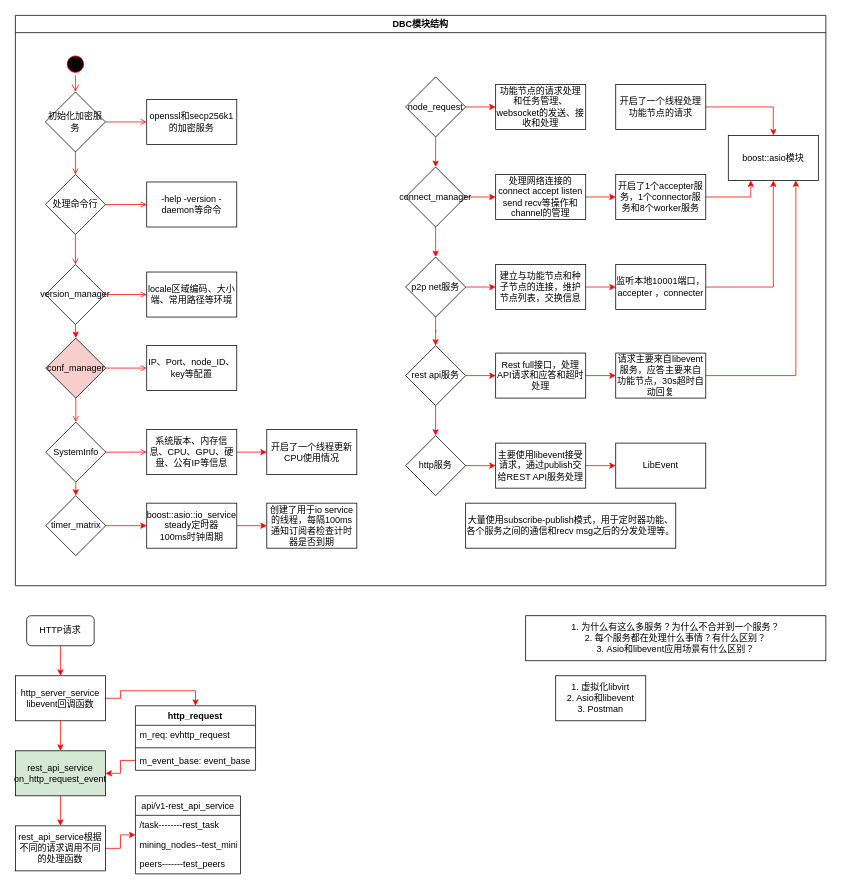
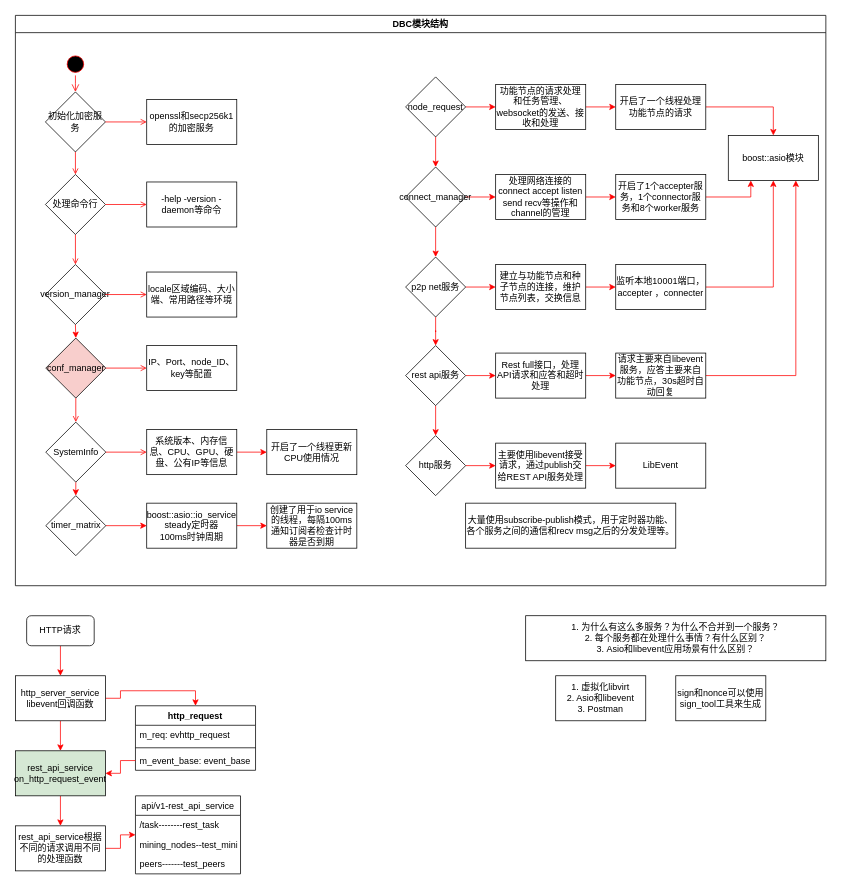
edge "功能节点的请求处理和任务管理、websocket的发送、接收和处理" -> "开启了一个线程处理功能节点的请求": added
node "sign和nonce可以使用sign_tool工具来生成": added
